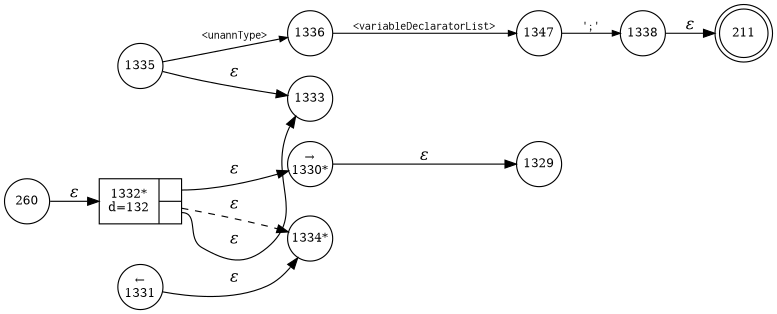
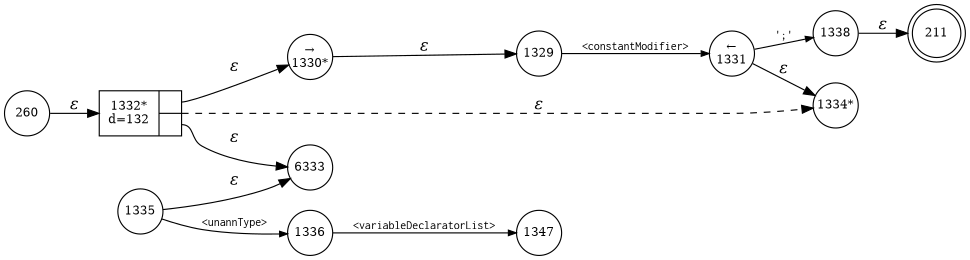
edge "1347" -> "1338": now "← 1331" -> "1338"
edge "1329" -> "← 1331": added, label "<constantModifier>"
node "1333": label "1333" -> "6333"
